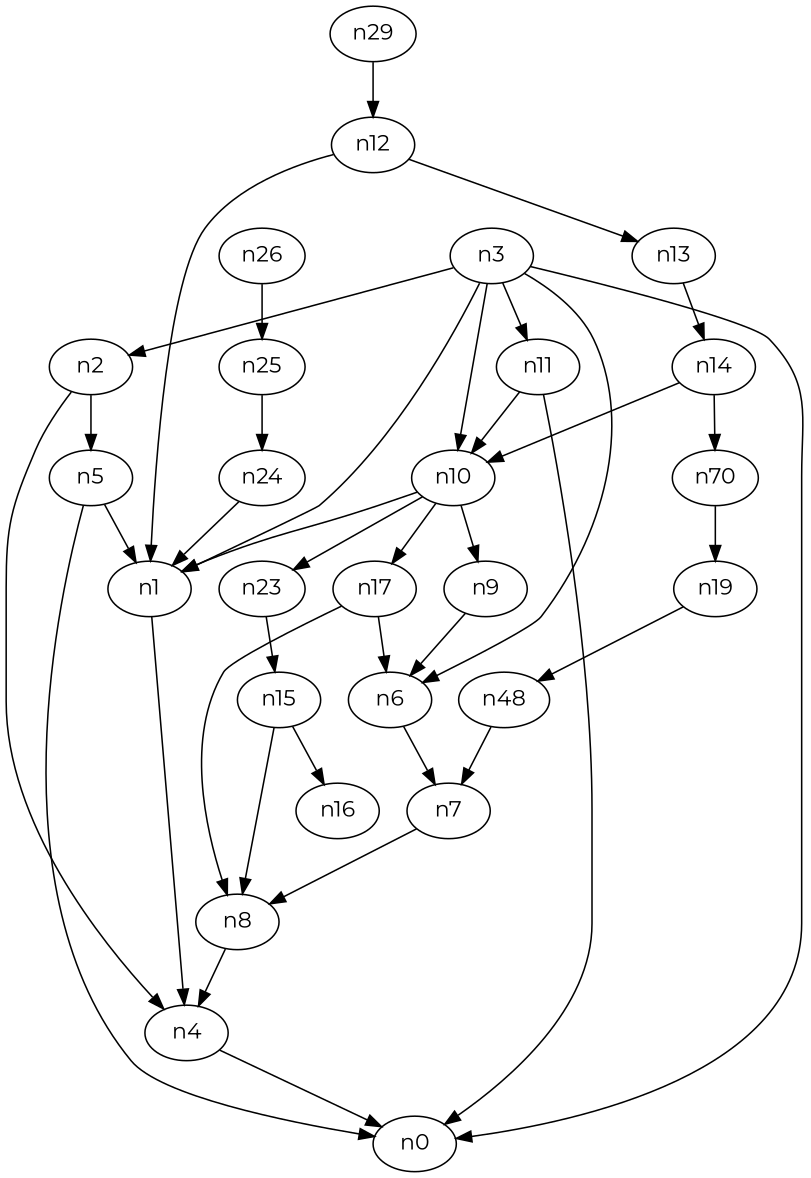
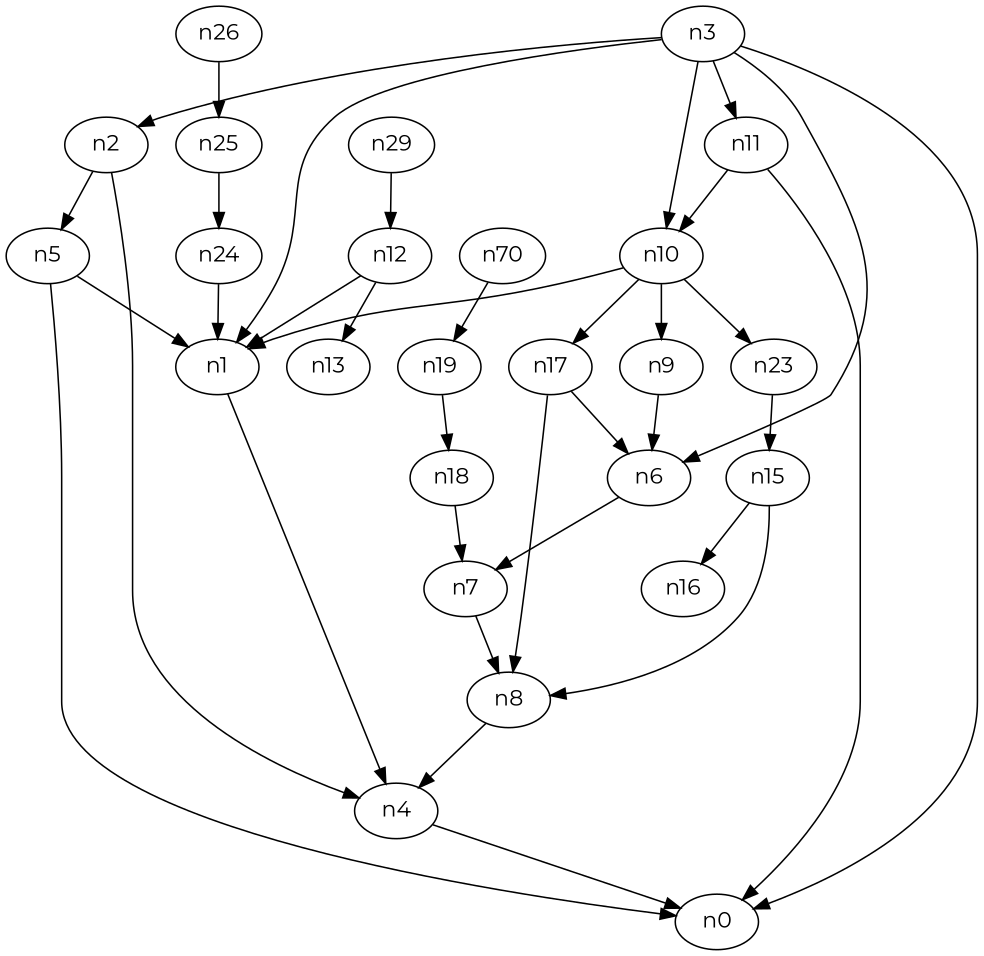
node "n14": removed
node "n48": label "n48" -> "n18"
